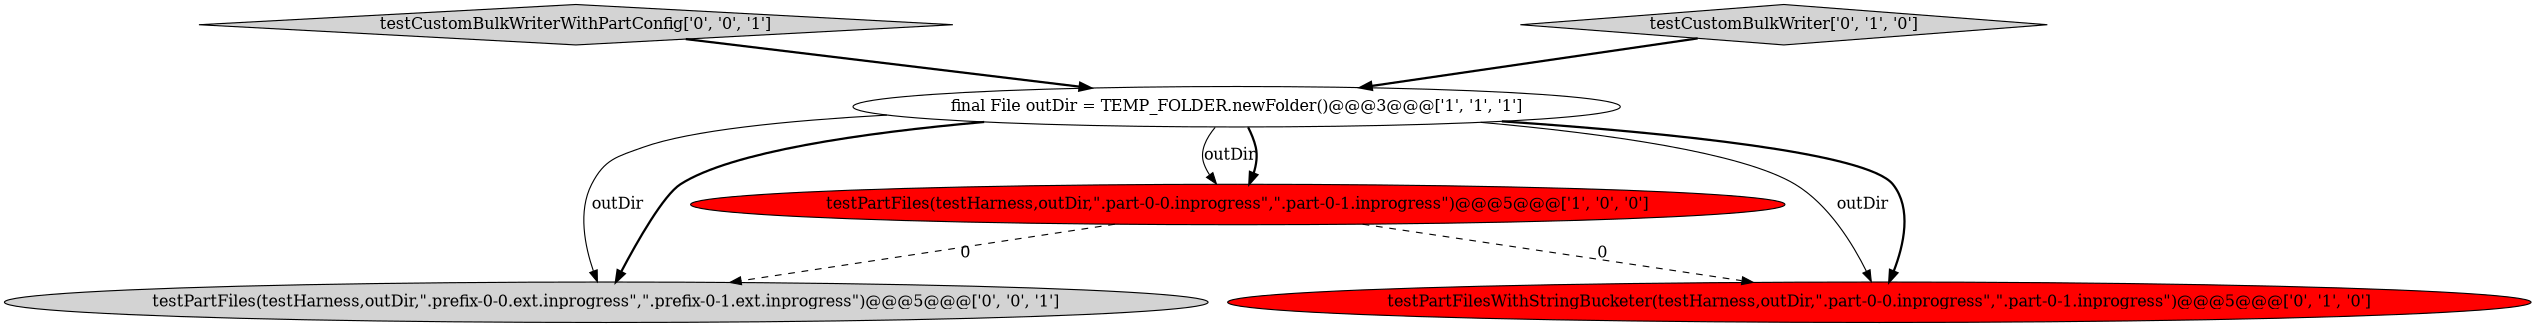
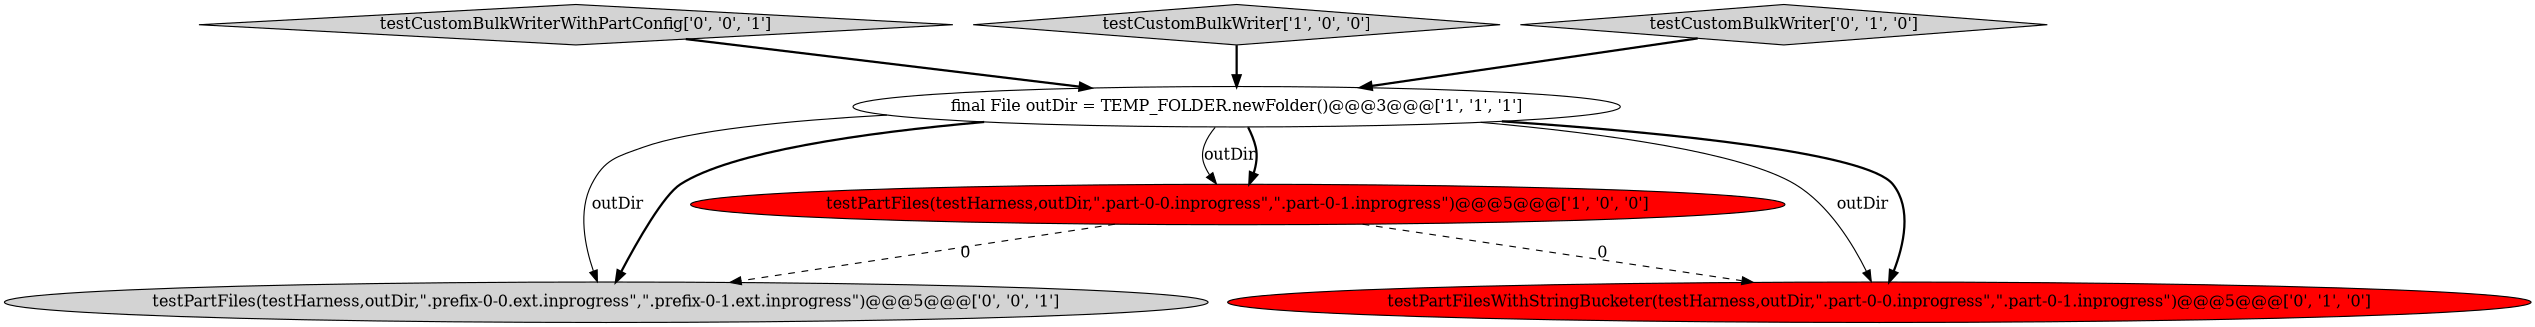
node "testCustomBulkWriter['1', '0', '0']": added
